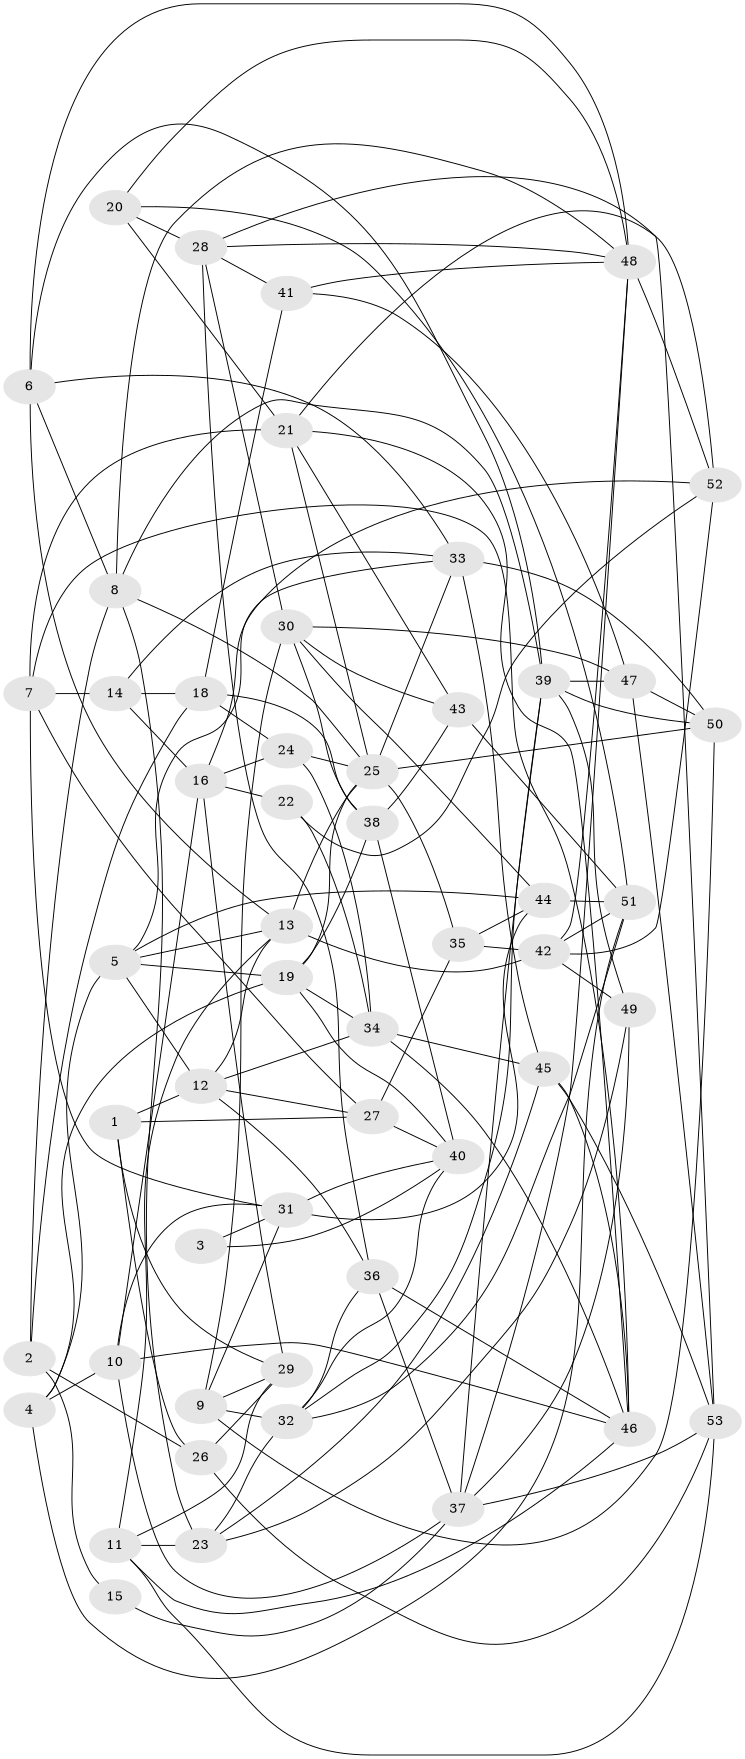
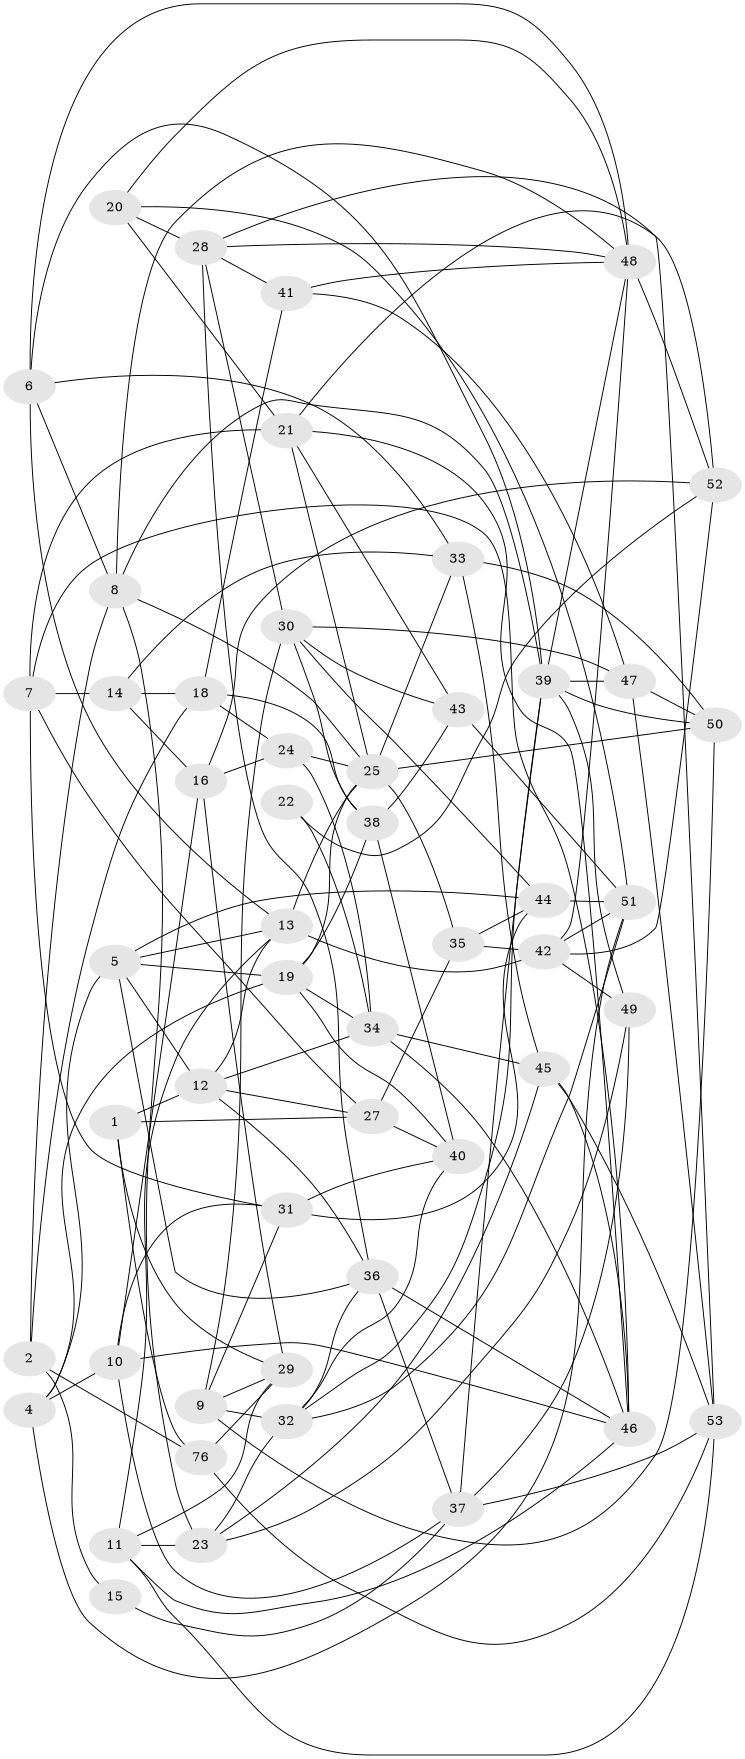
edge "33" -- "5": now "36" -- "5"
edge "16" -- "22": removed
edge "48" -- "37": now "48" -- "39"
node "3": removed
node "26": label "26" -> "76"
